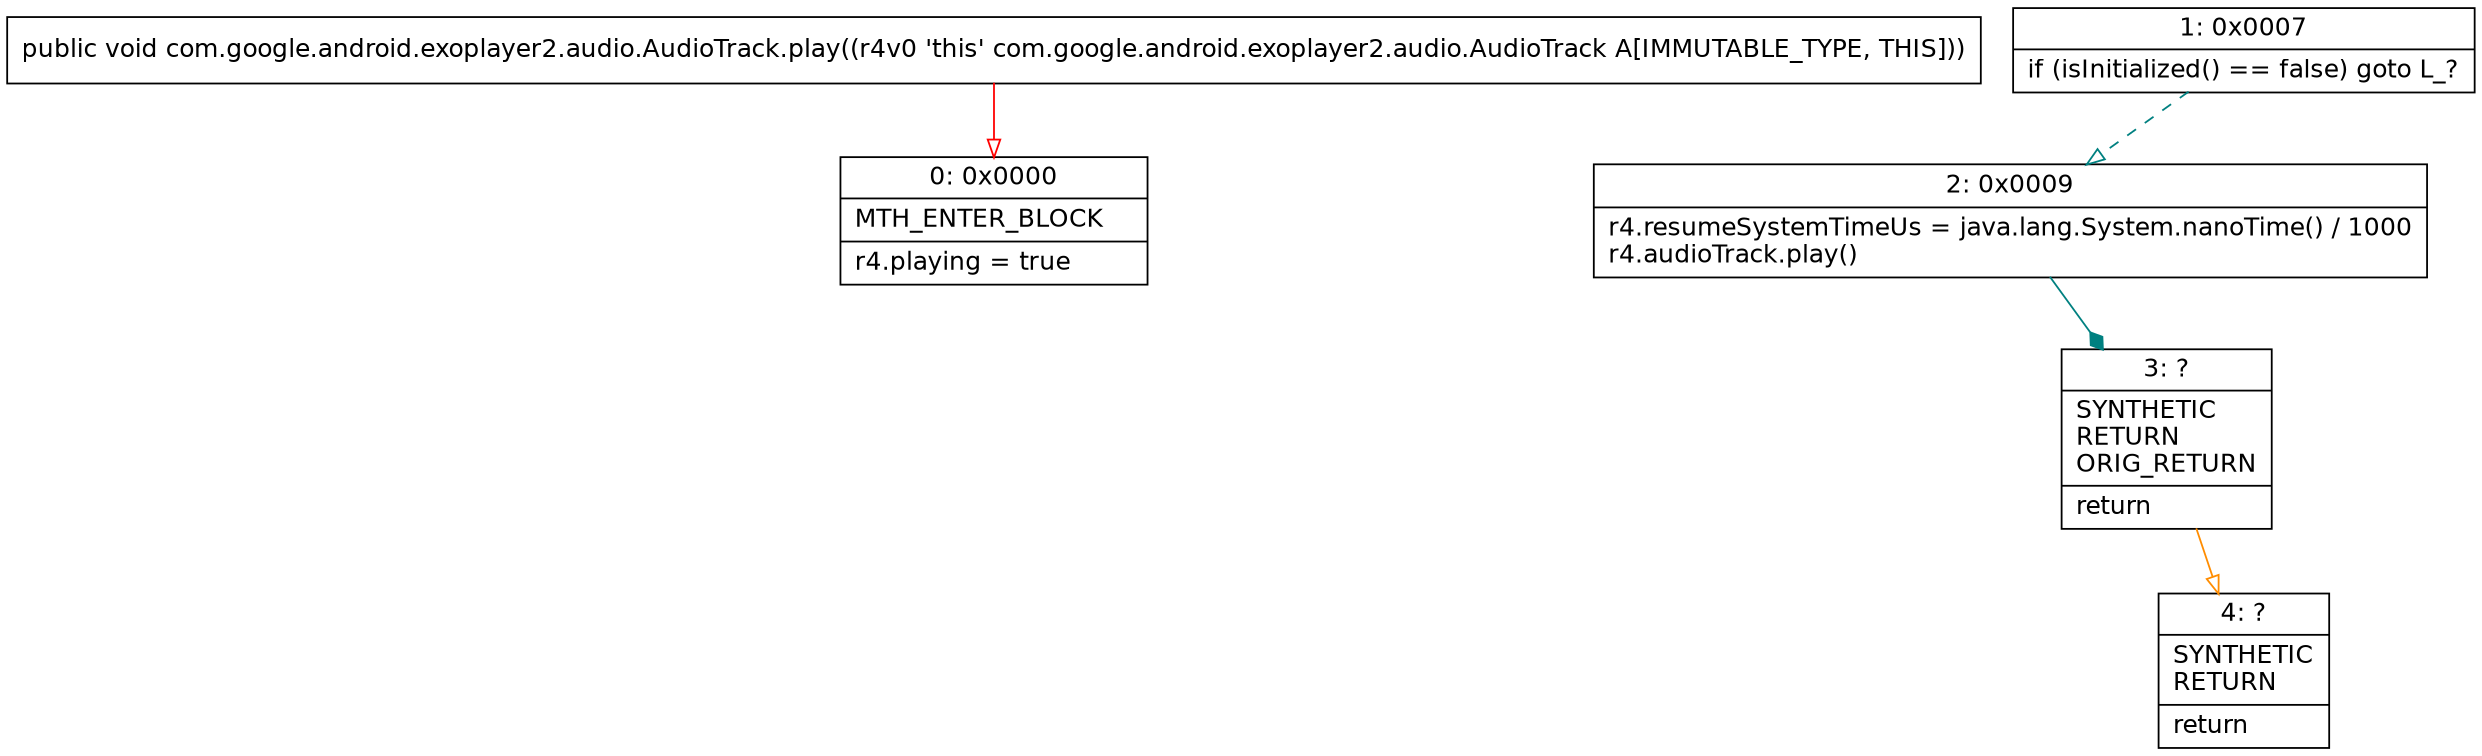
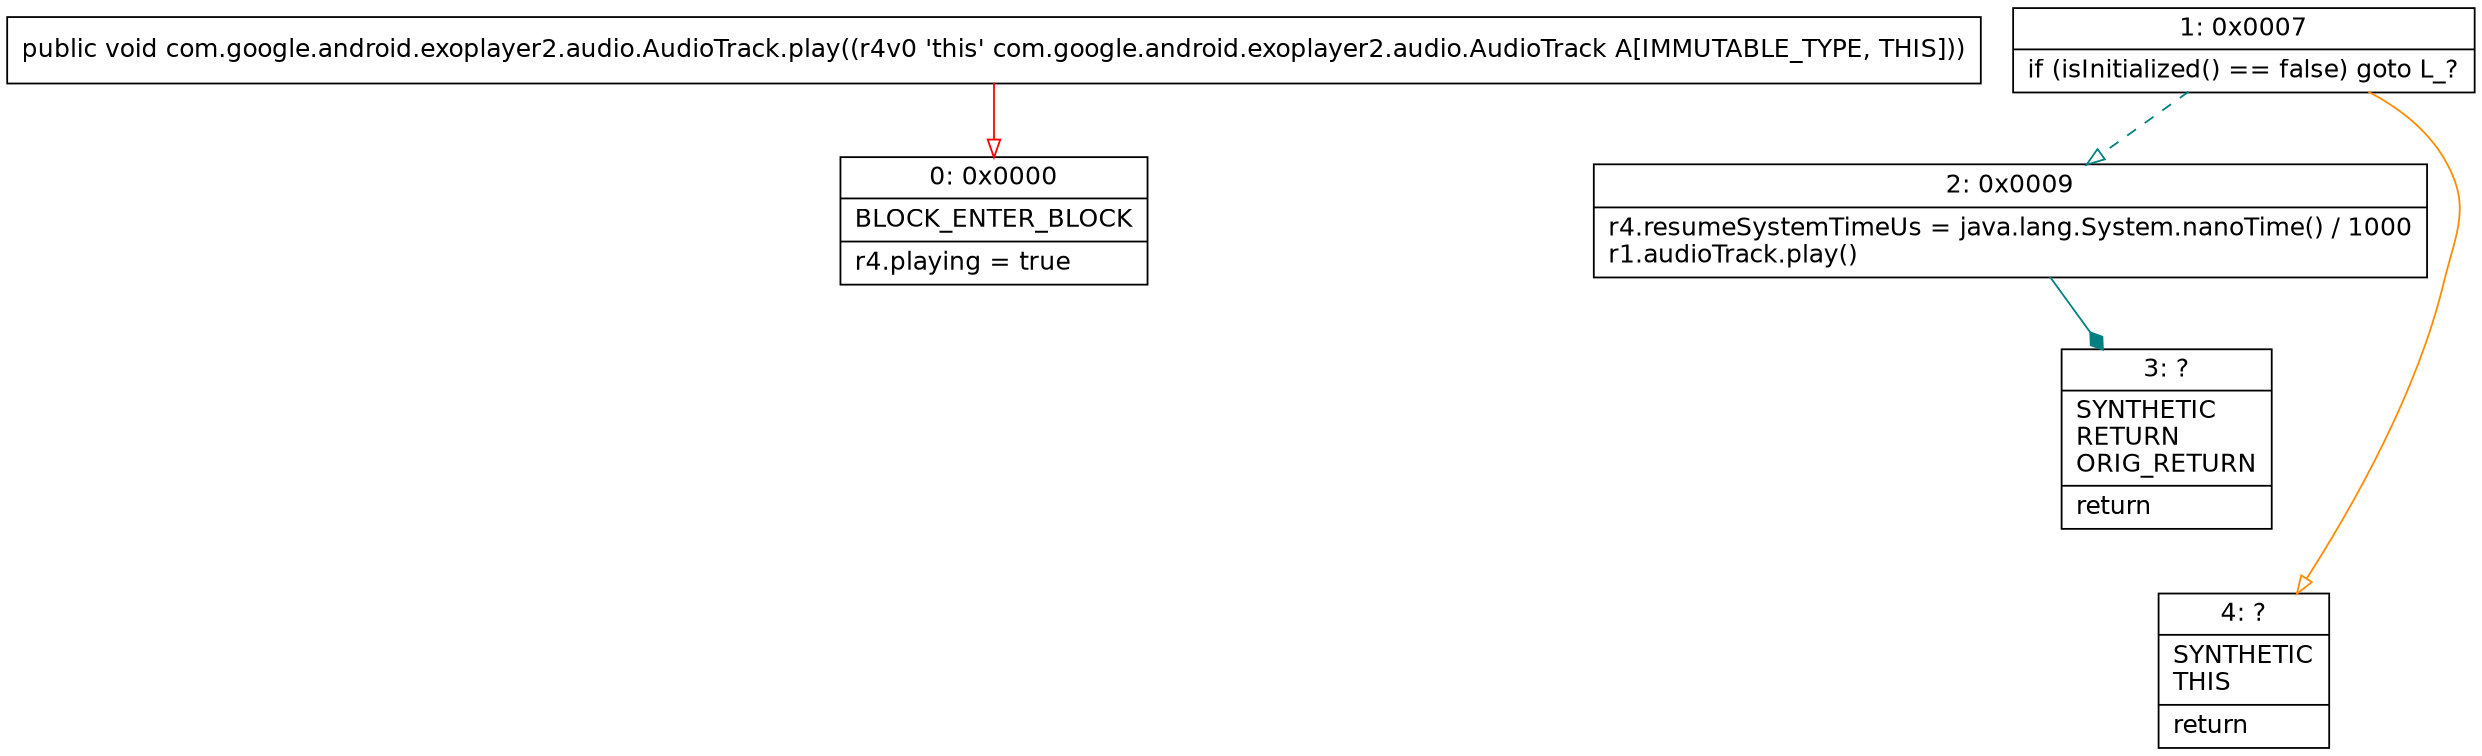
node "0: 0x0000": text "MTH_ENTER_BLOCK" -> "BLOCK_ENTER_BLOCK"
node "2: 0x0009": text "r4.audioTrack.play()" -> "r1.audioTrack.play()"
edge "3: ?" -> "4: ?": now "1: 0x0007" -> "4: ?"
node "4: ?": text "RETURN" -> "THIS"
